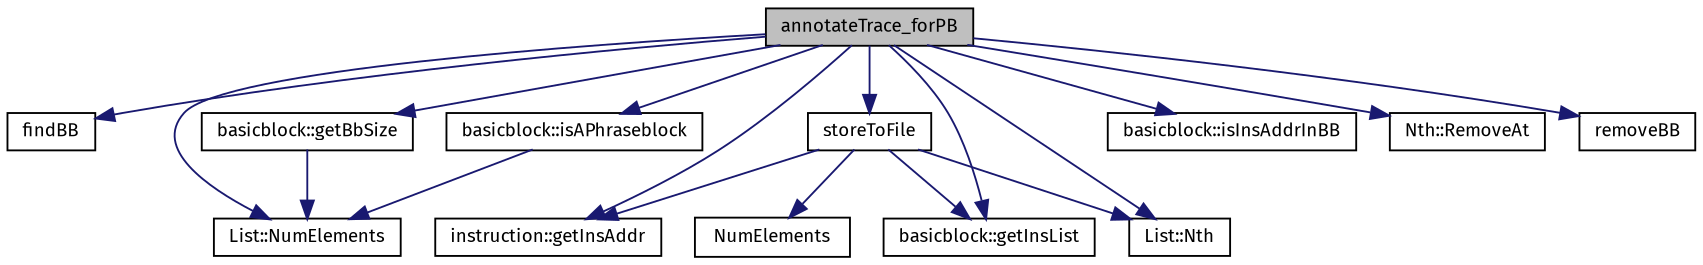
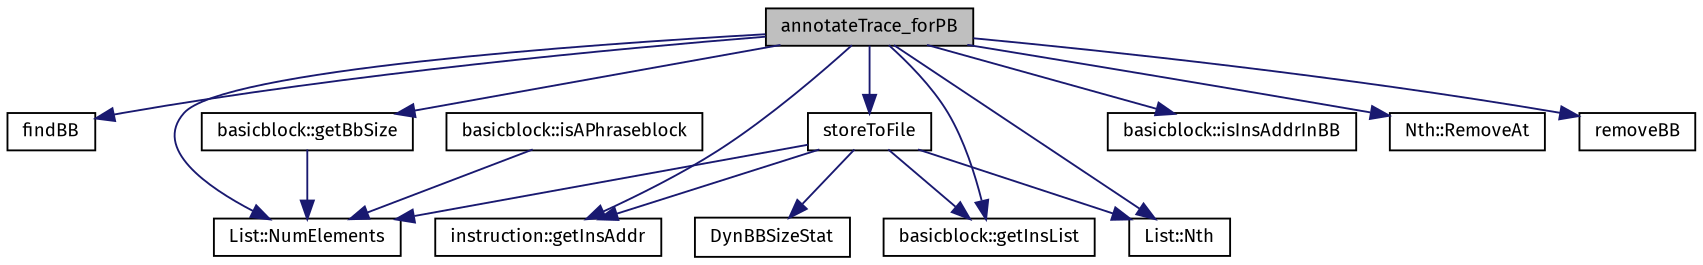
edge "annotateTrace_forPB" -> "basicblock::isAPhraseblock": removed
edge "storeToFile" -> "List::NumElements": added
node "NumElements": label "NumElements" -> "DynBBSizeStat"
